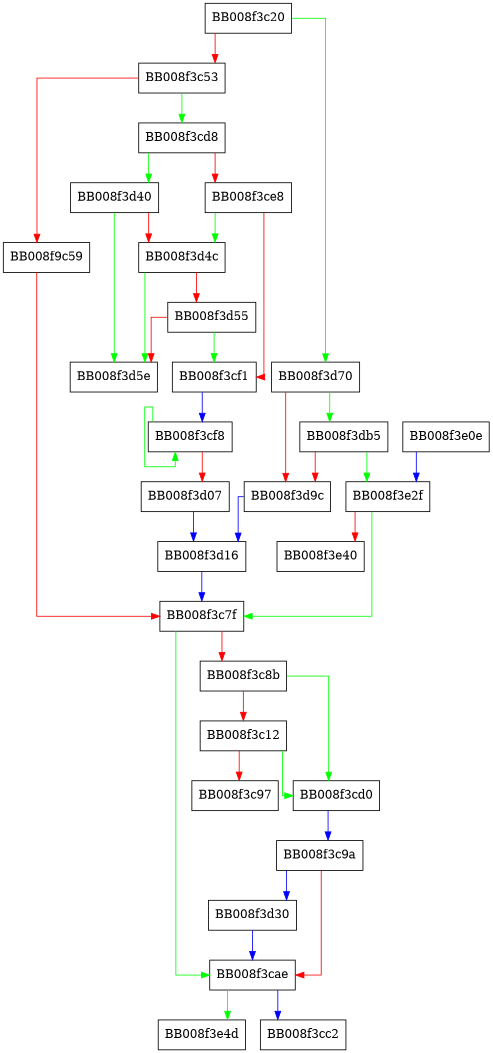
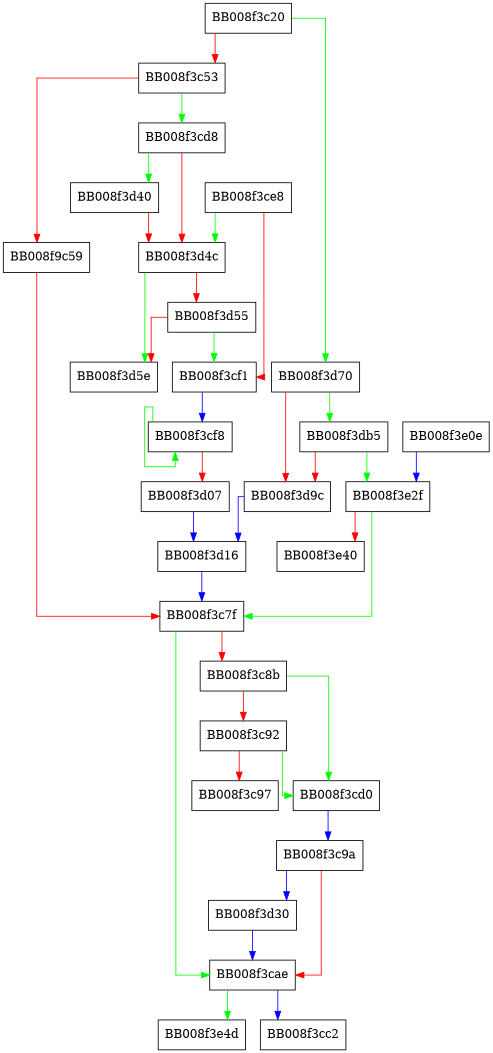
edge "BB008f3cd8" -> "BB008f3ce8": now "BB008f3cd8" -> "BB008f3d4c"
edge "BB008f3d40" -> "BB008f3d5e": removed
node "BB008f3c12": label "BB008f3c12" -> "BB008f3c92"
